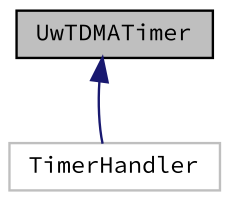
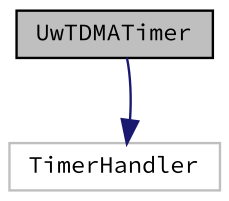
edge "TimerHandler" -> "UwTDMATimer": reversed
